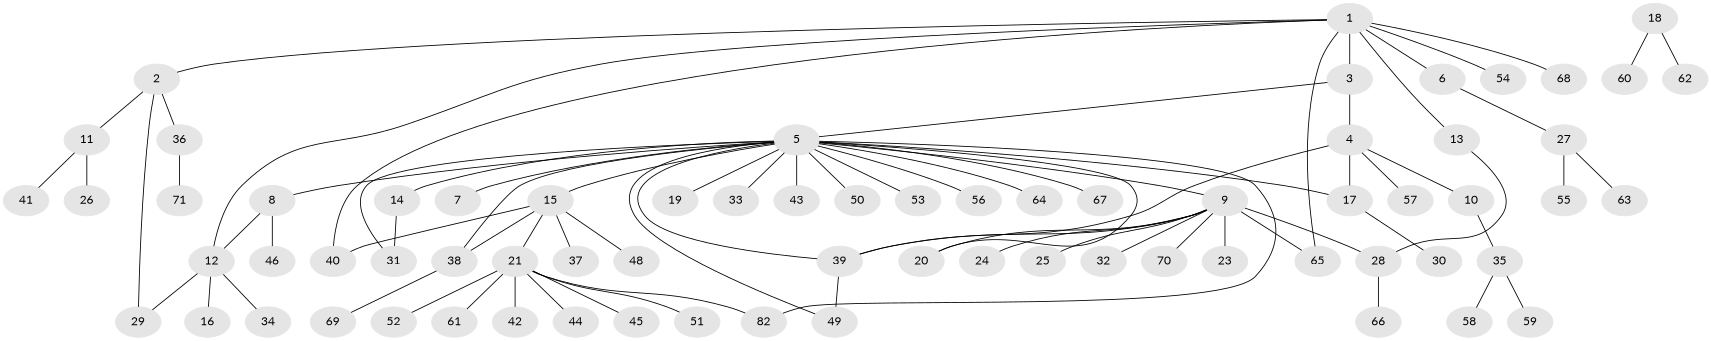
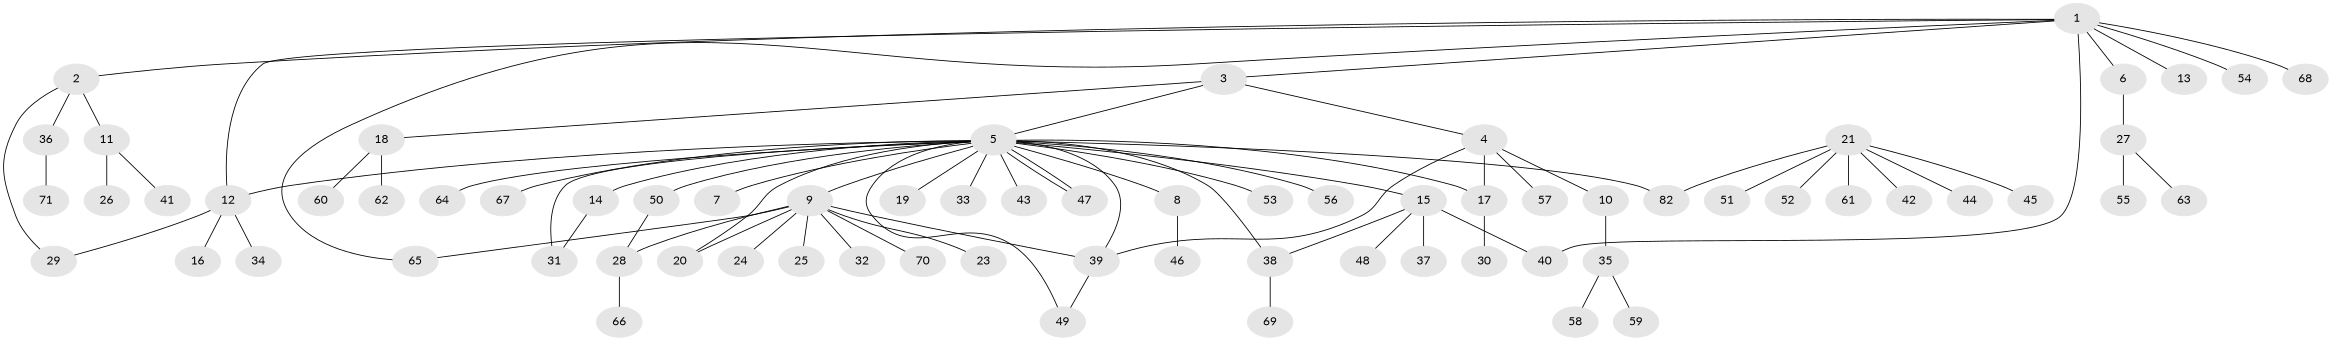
edge "3" -- "18": added
node "47": added
edge "13" -- "28": now "50" -- "28"
edge "8" -- "12": now "5" -- "12"
edge "15" -- "21": removed
